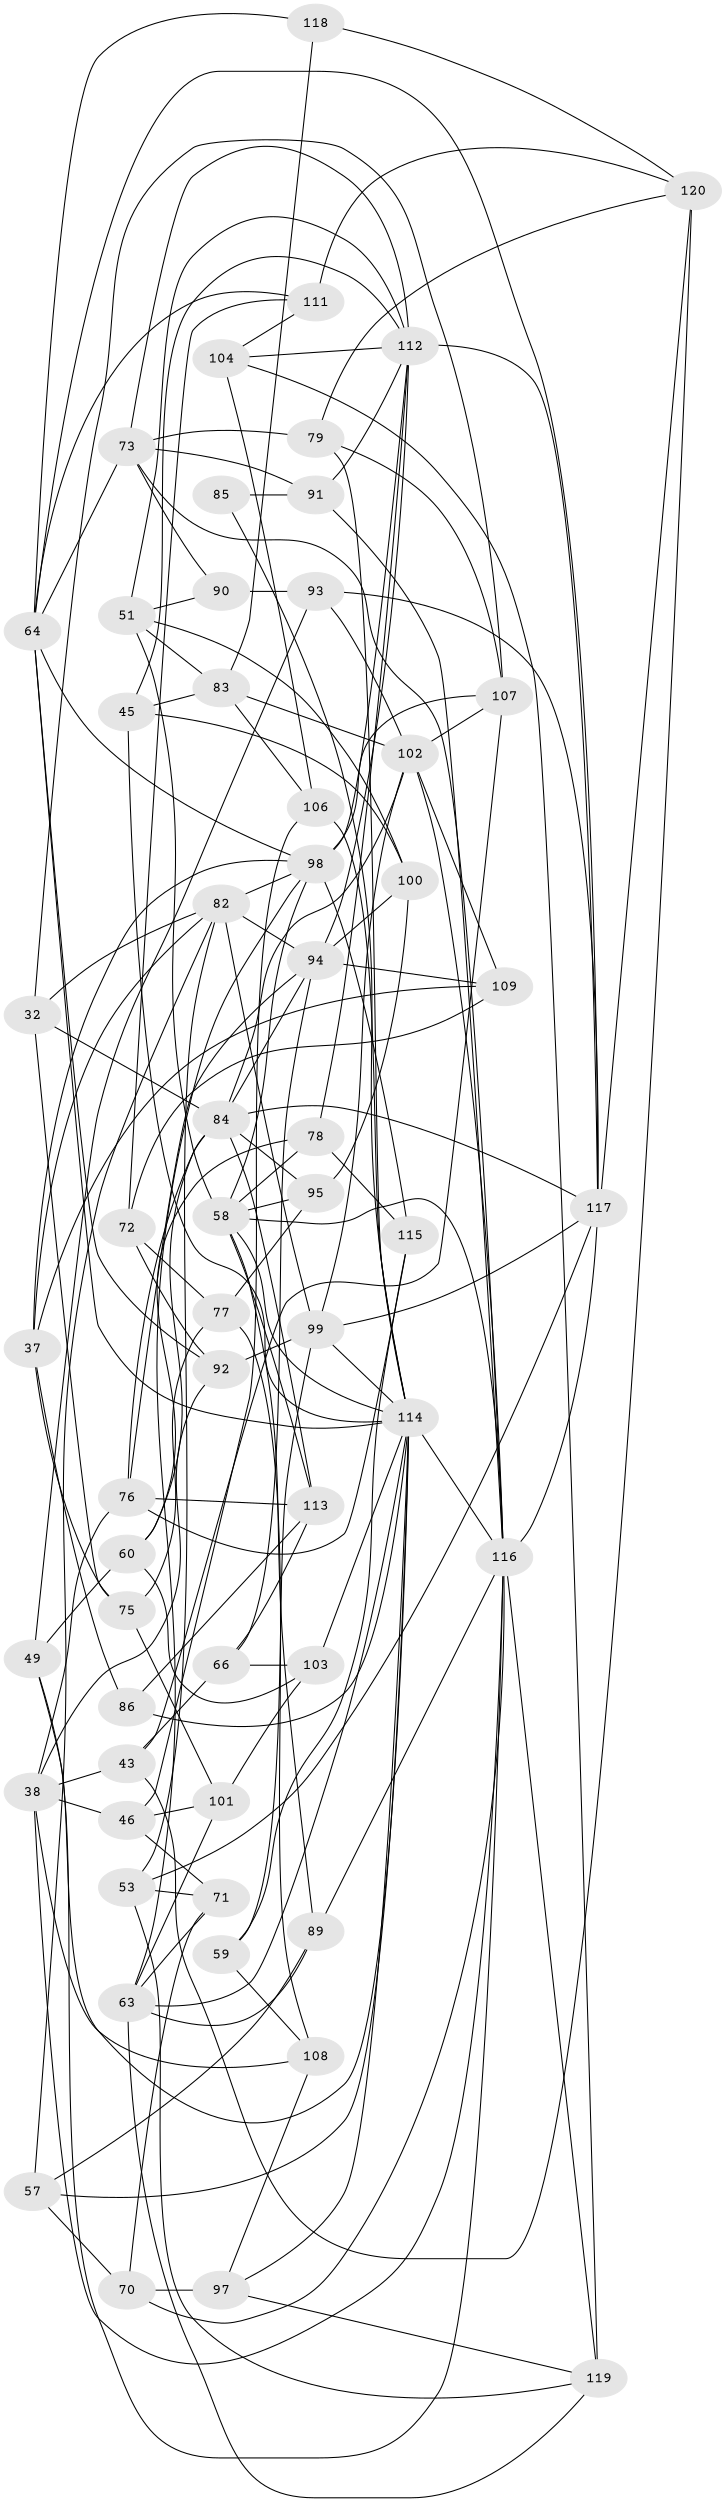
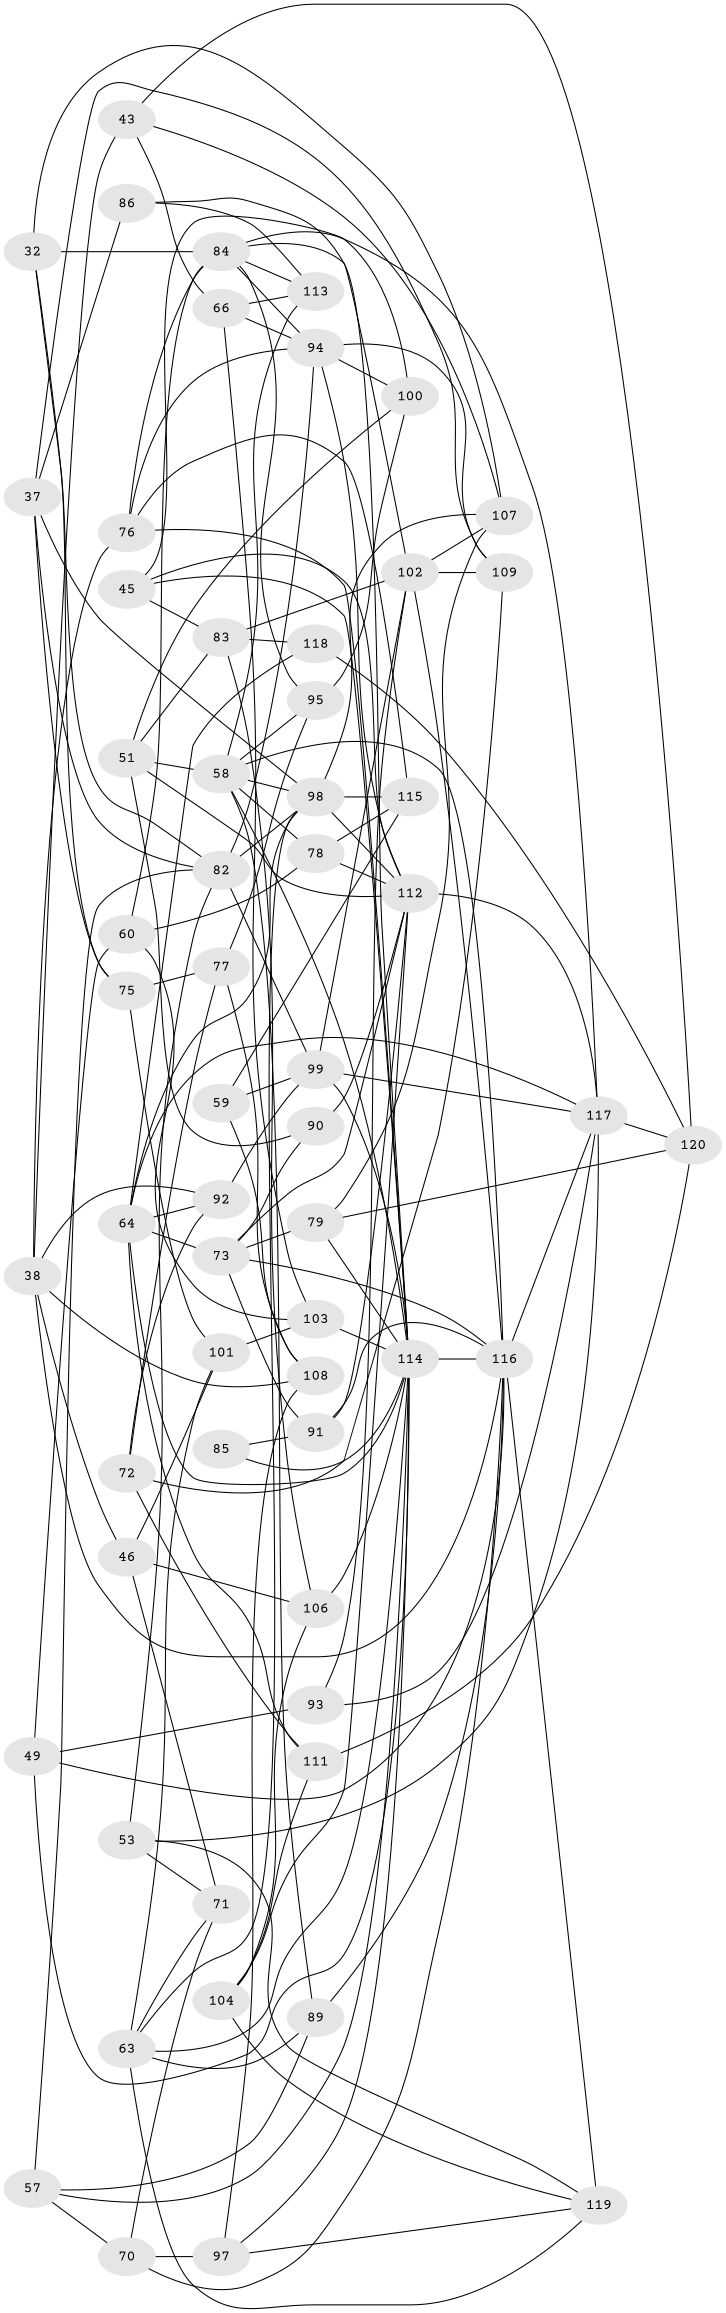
edge "90" -- "93": now "90" -- "112"
edge "76" -- "113": now "76" -- "114"
